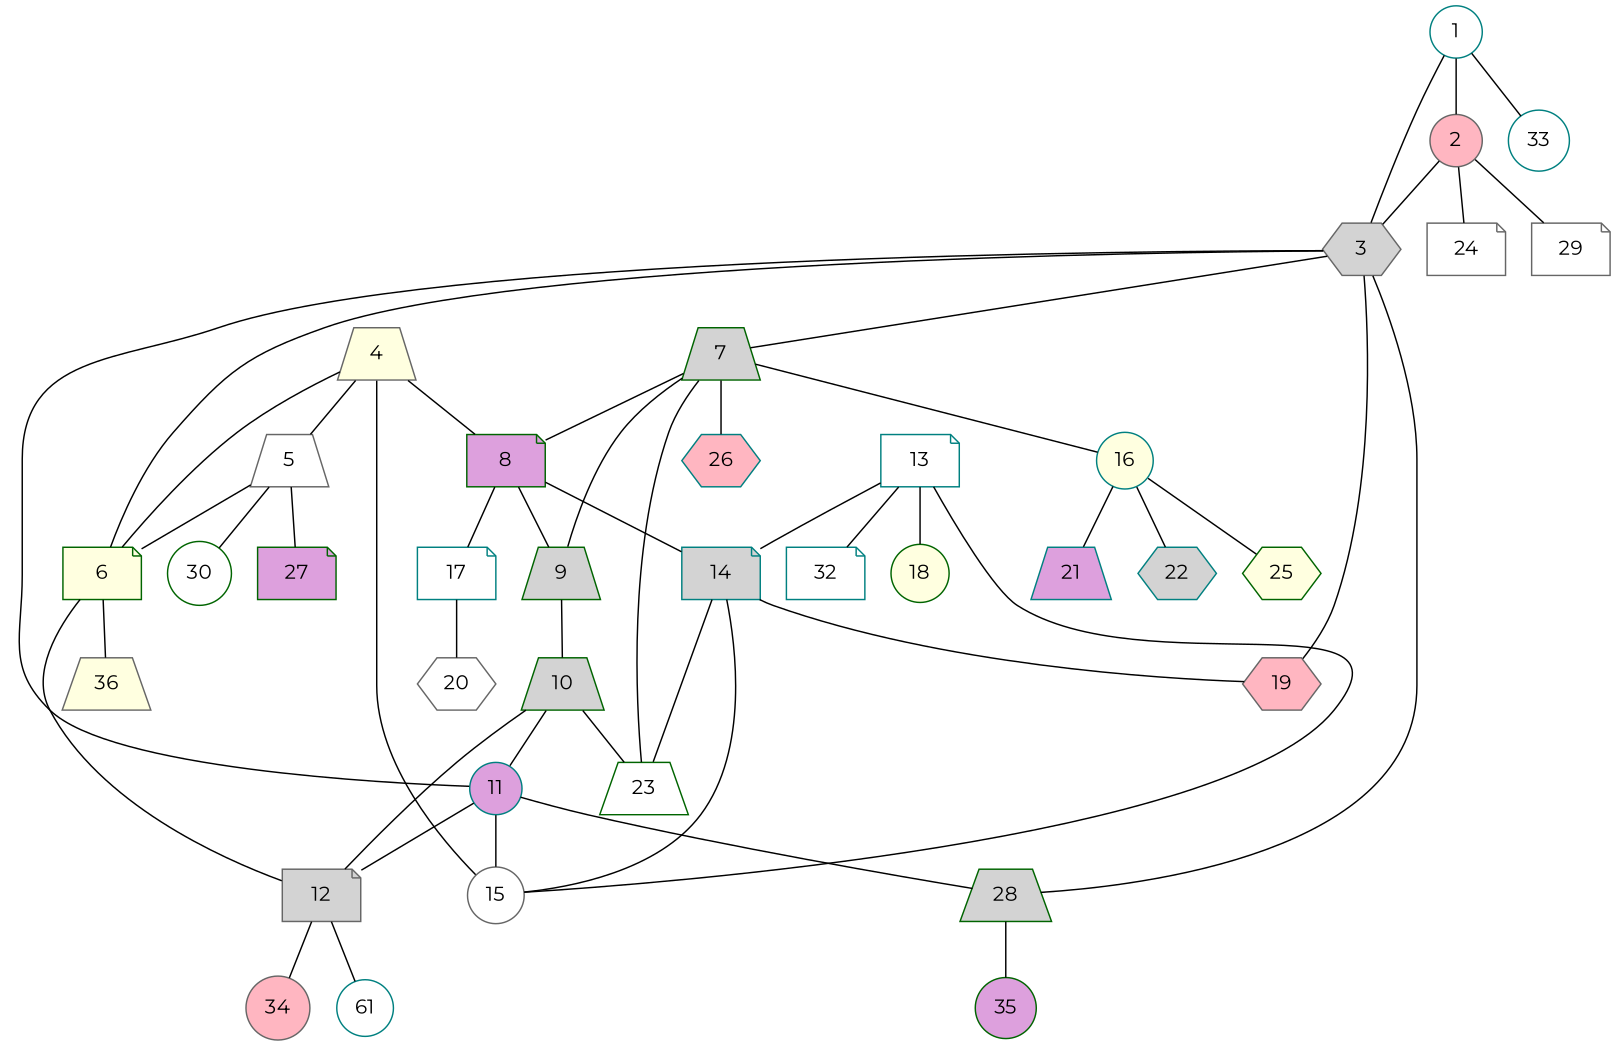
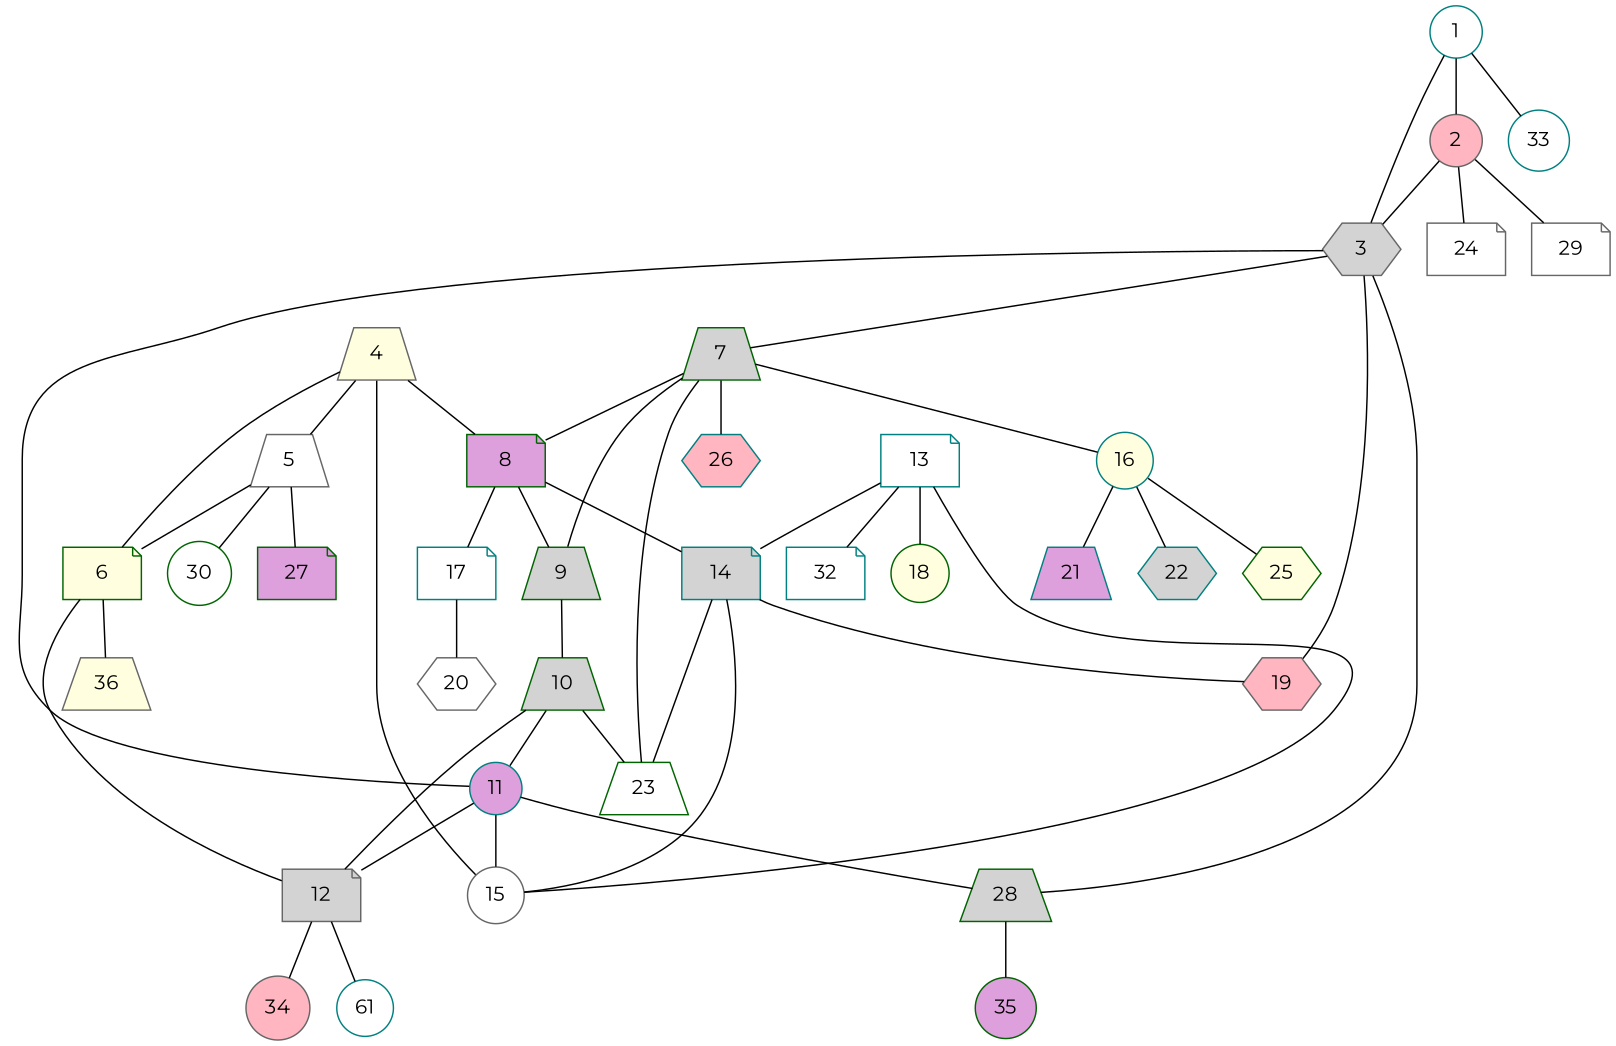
edge "3" -- "6": removed
